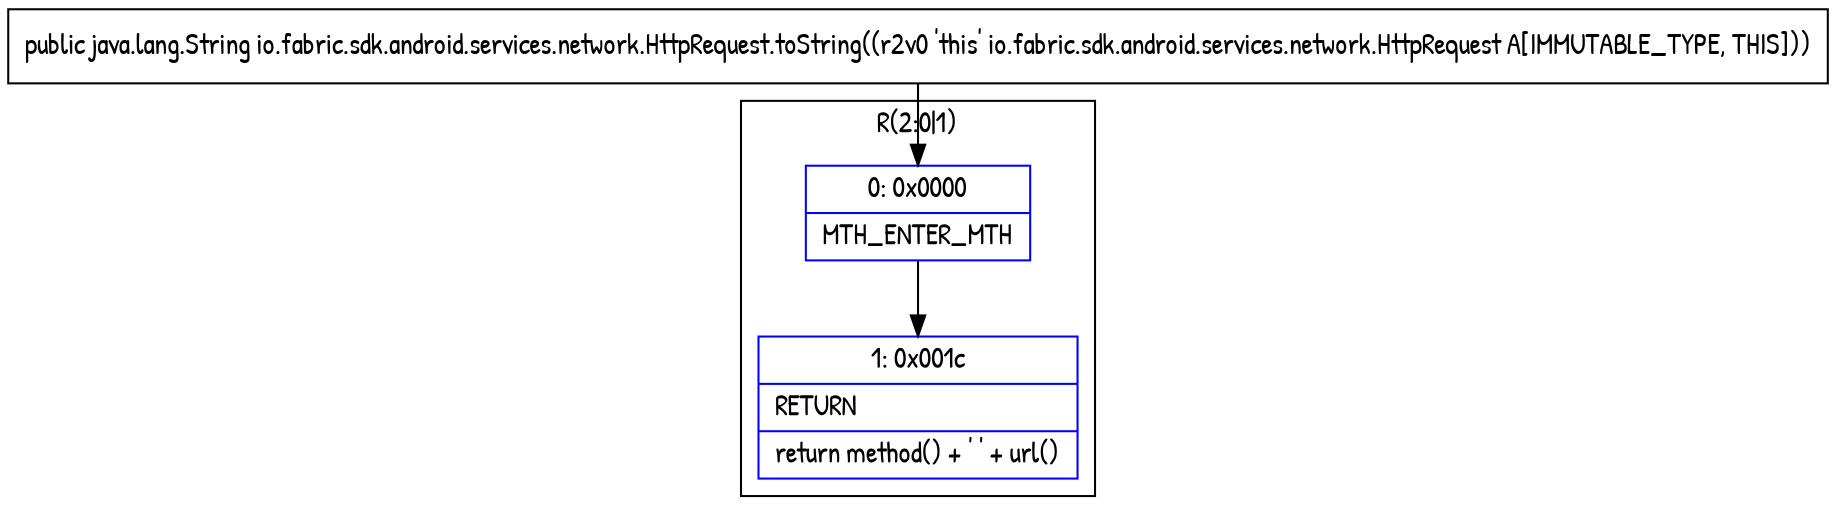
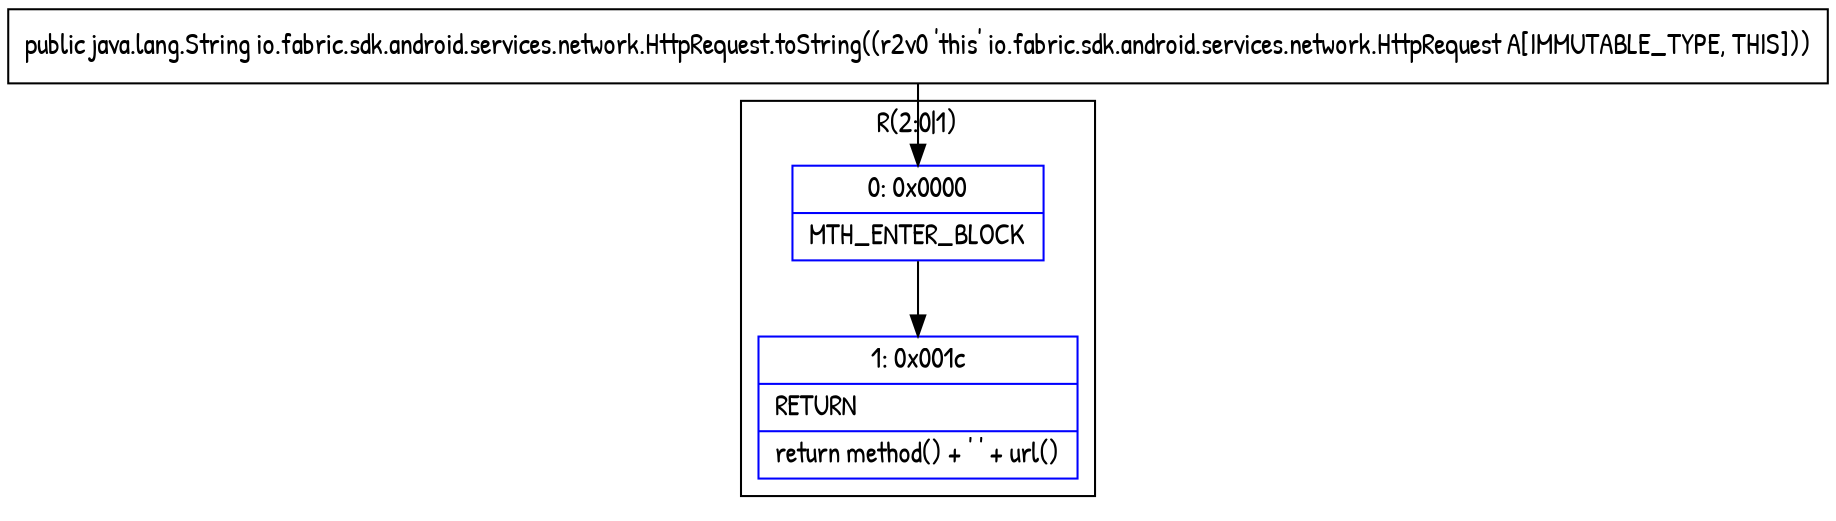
node "0: 0x0000": text "MTH_ENTER_MTH" -> "MTH_ENTER_BLOCK"
